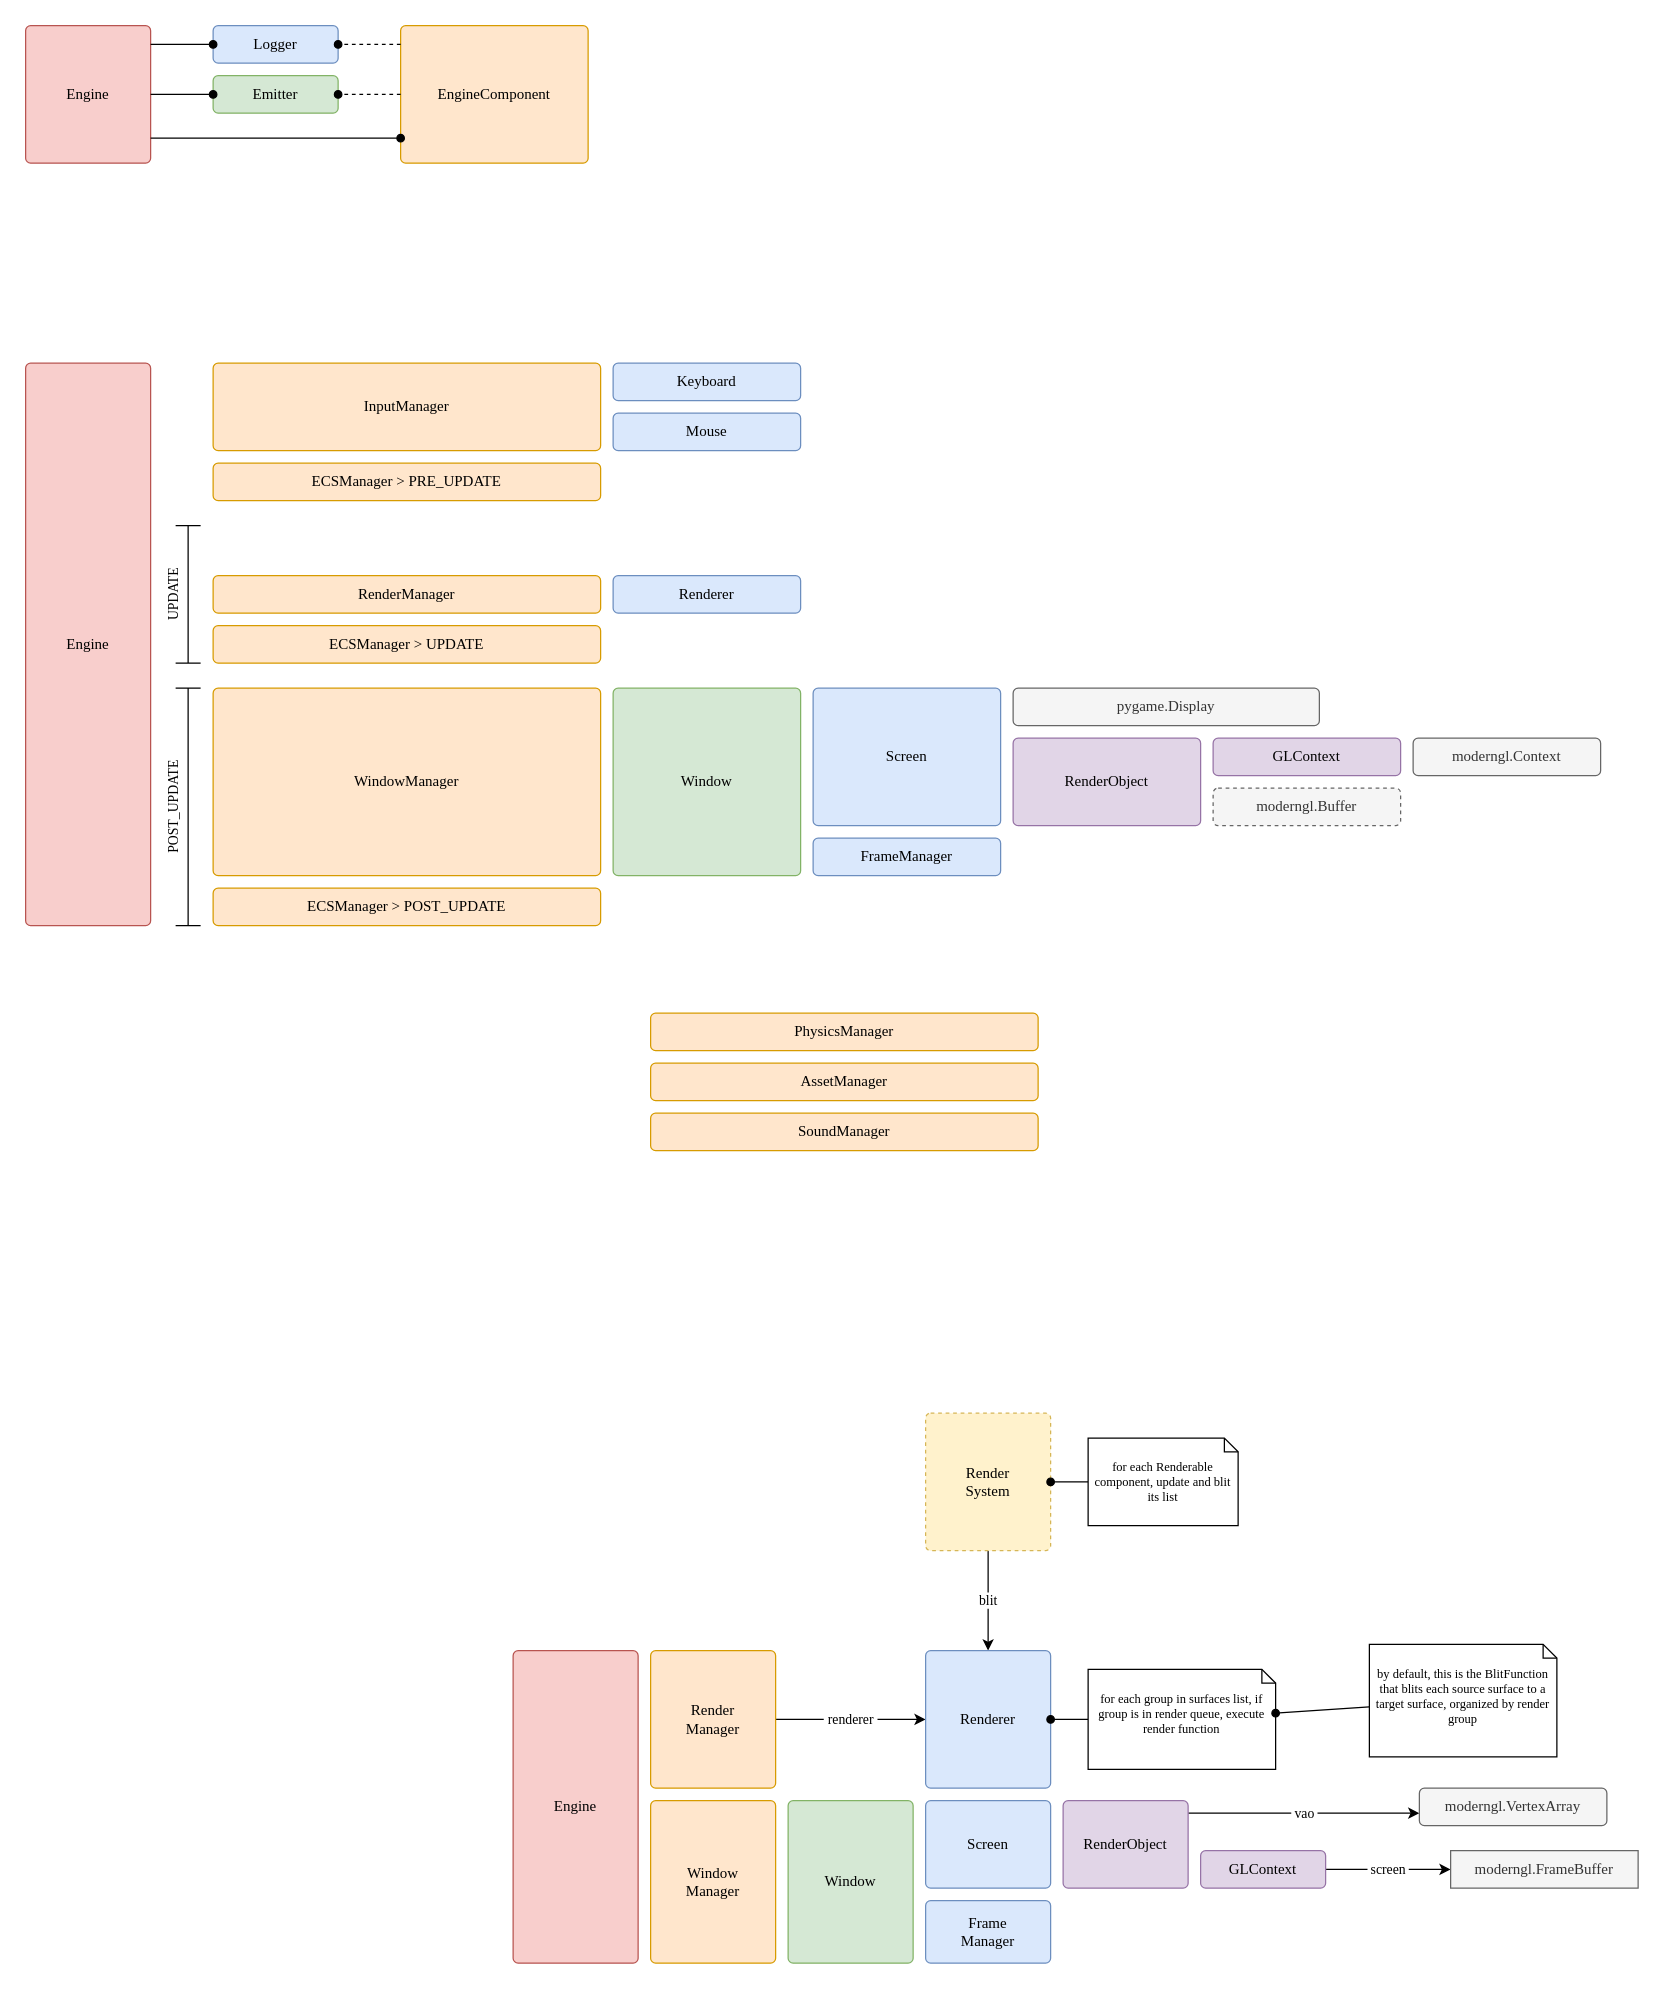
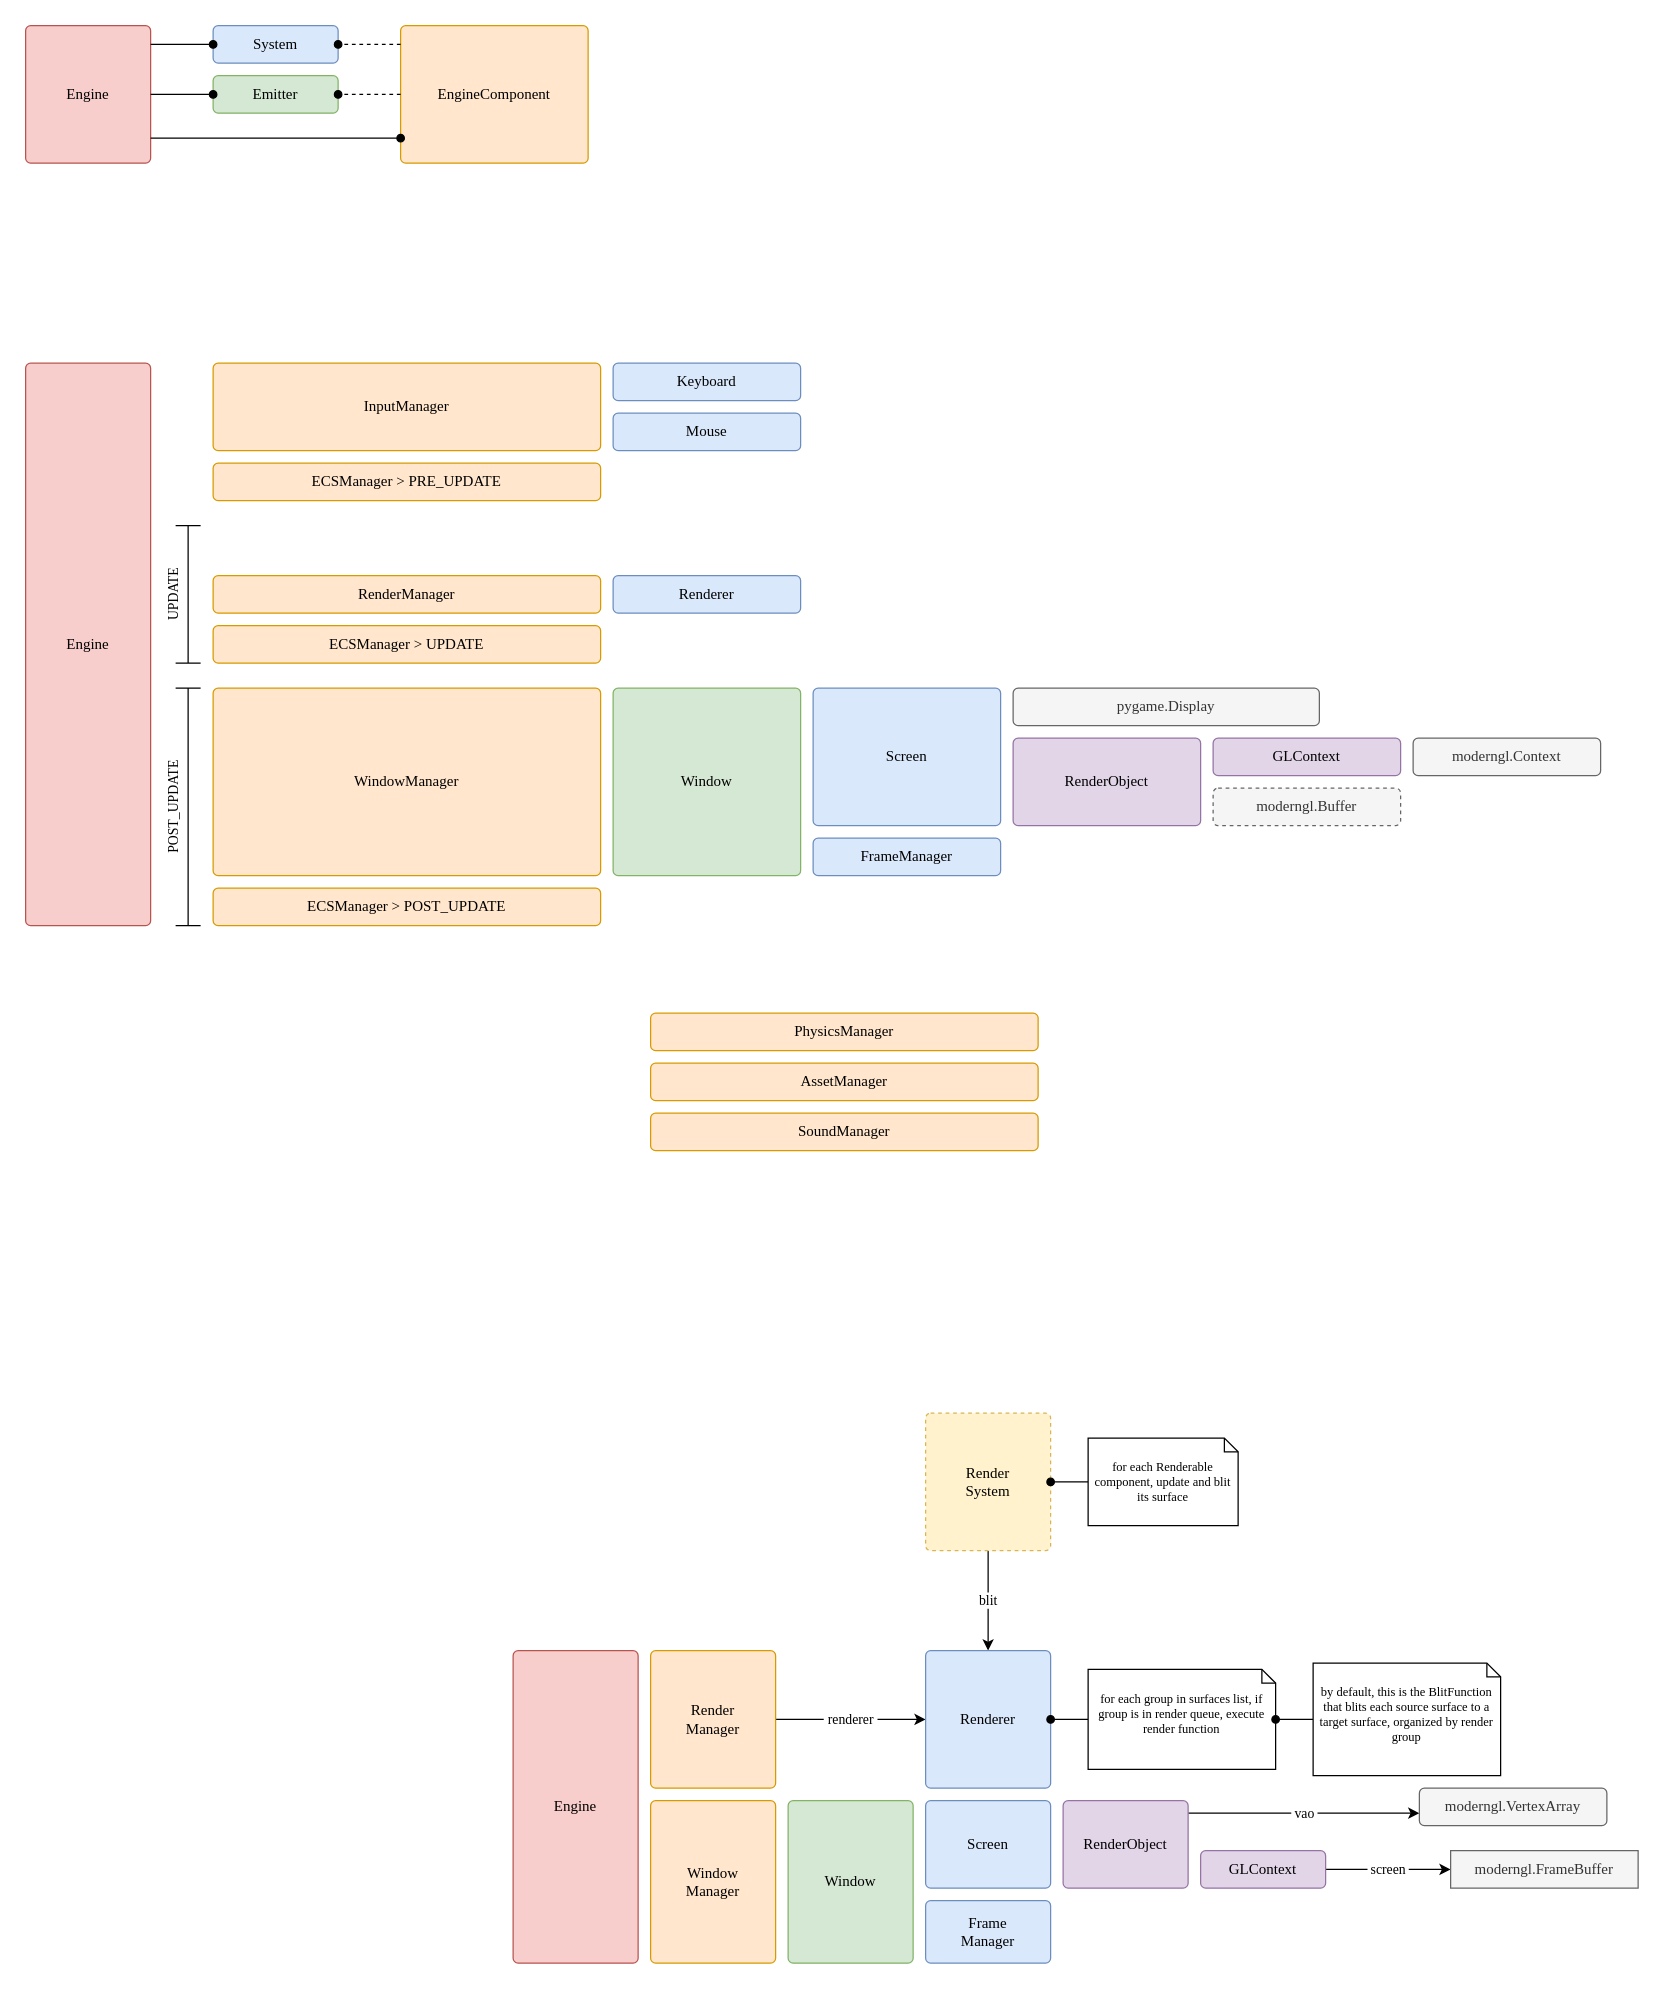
node "Logger": label "Logger" -> "System"
node "for each Renderable component, update and blit its list": label "for each Renderable component, update and blit its list" -> "for each Renderable component, update and blit its surface"
node "by default, this is the BlitFunction that blits each source surface to a target surface, organized by render group": moved (1463, 1701) -> (1407, 1719)
